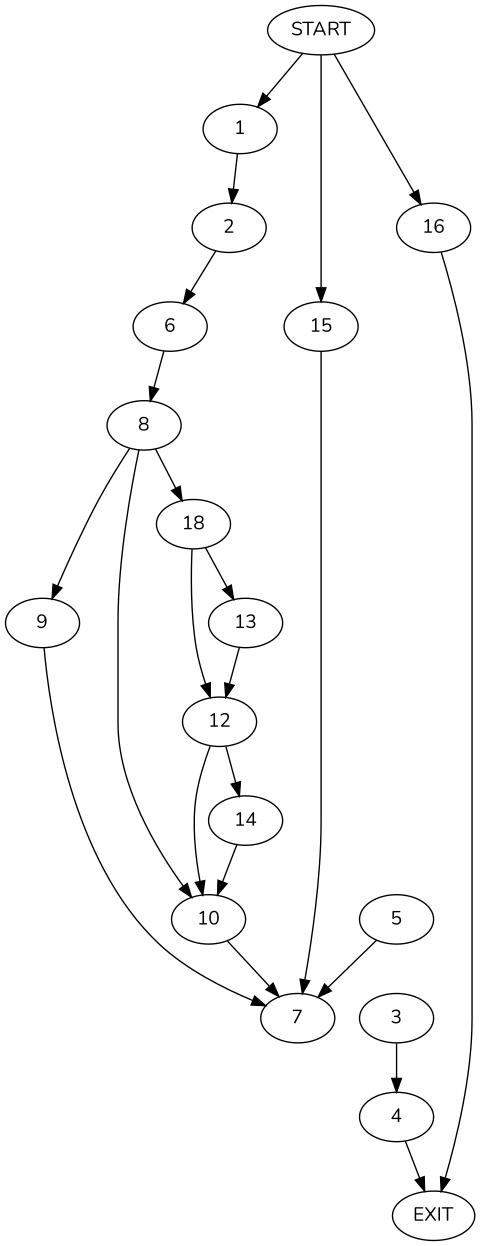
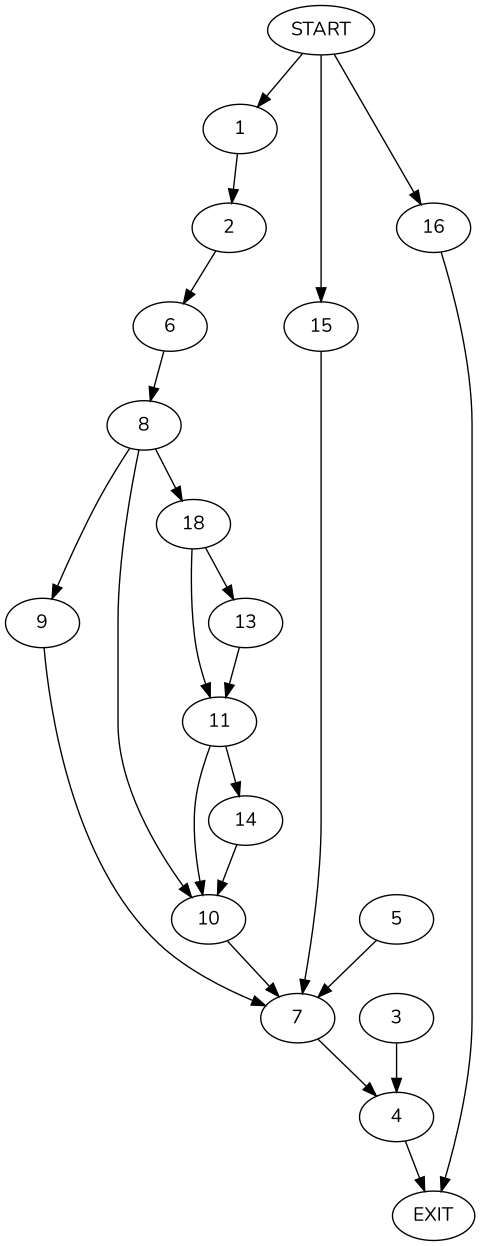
node "12": label "12" -> "11"
edge "7" -> "4": added
